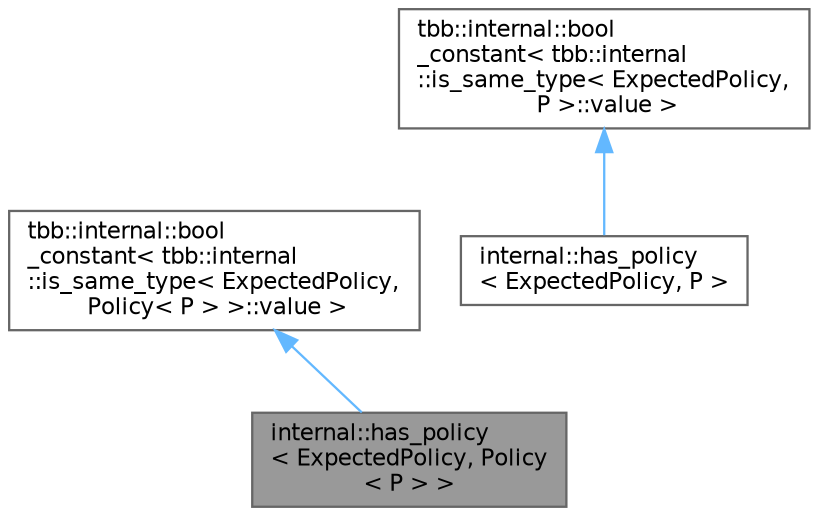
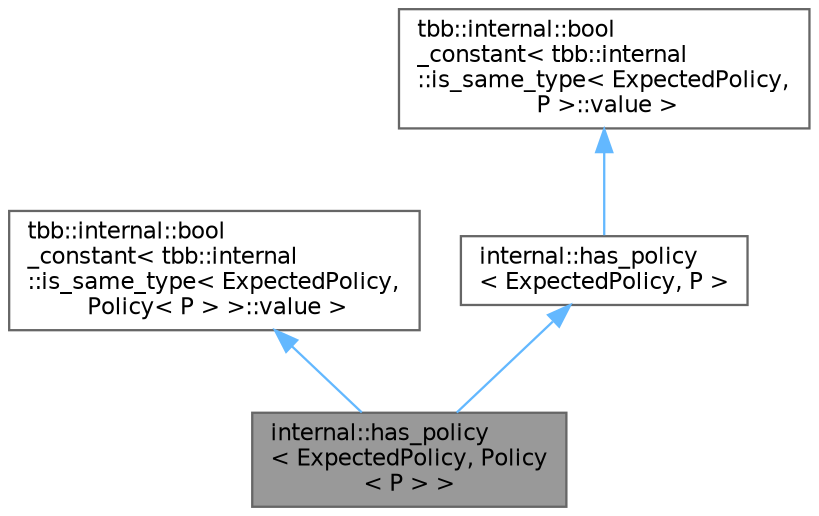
edge "internal::has_policy < ExpectedPolicy, Policy < P > >" -> "internal::has_policy < ExpectedPolicy, P >": added
